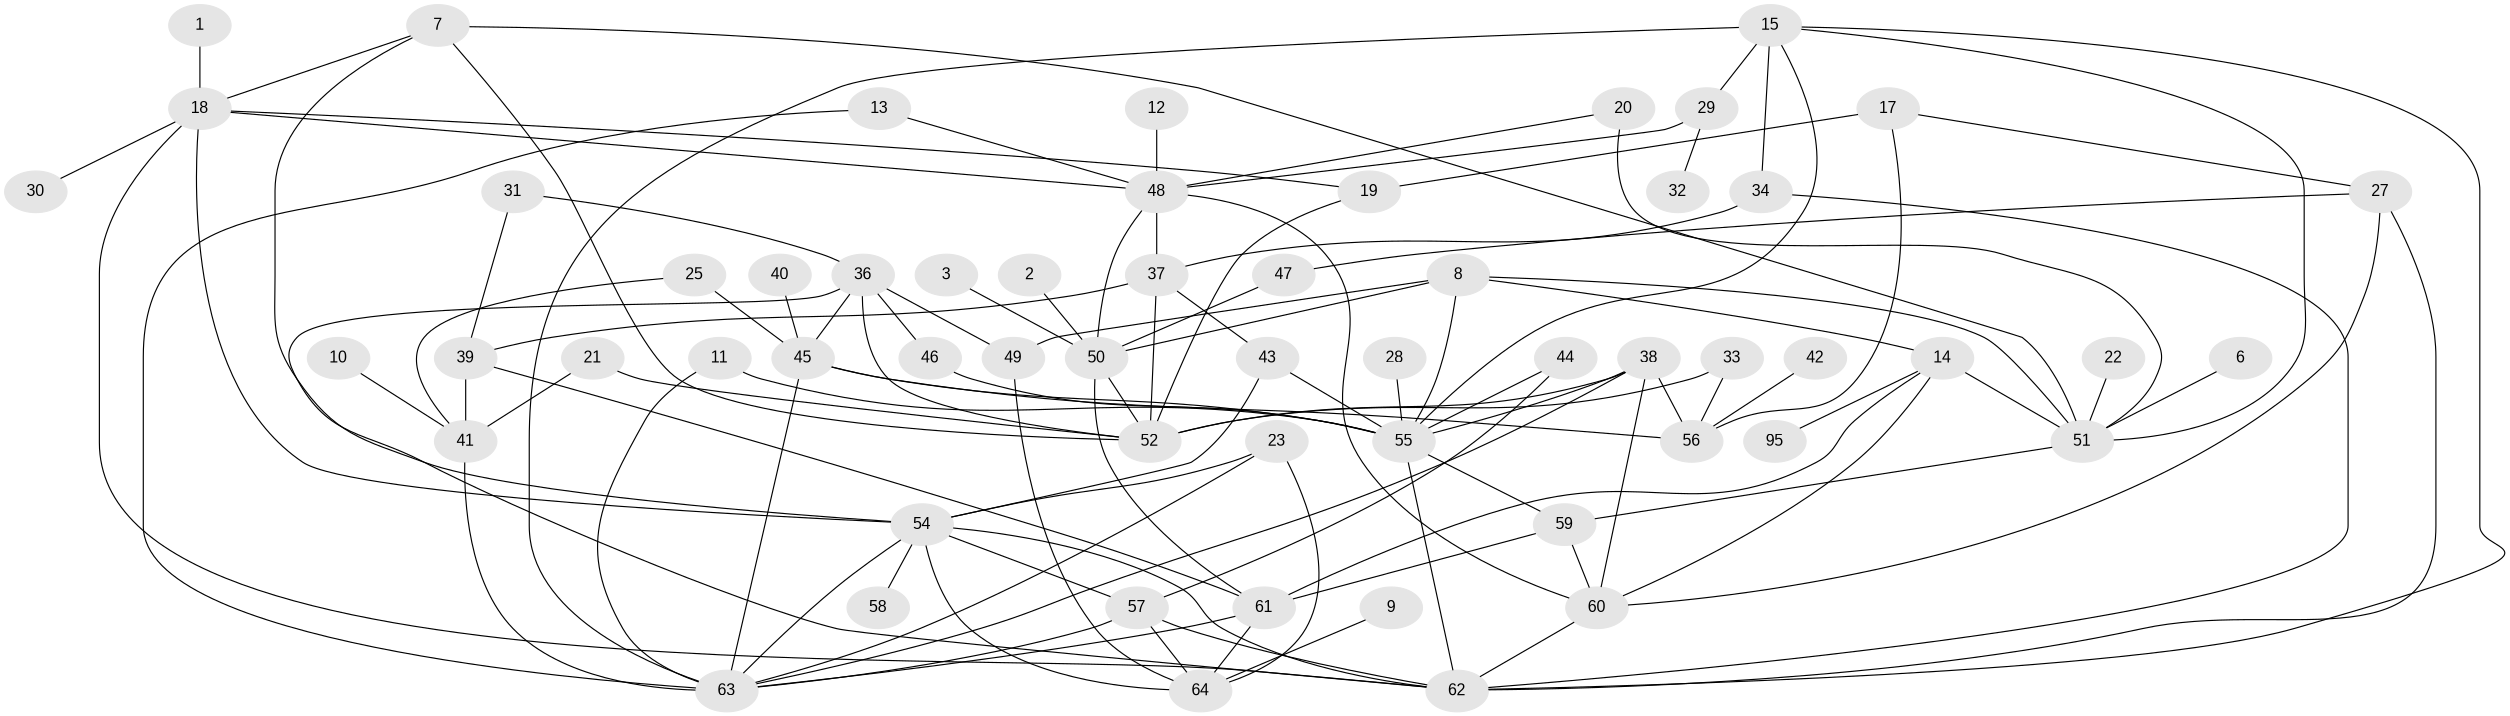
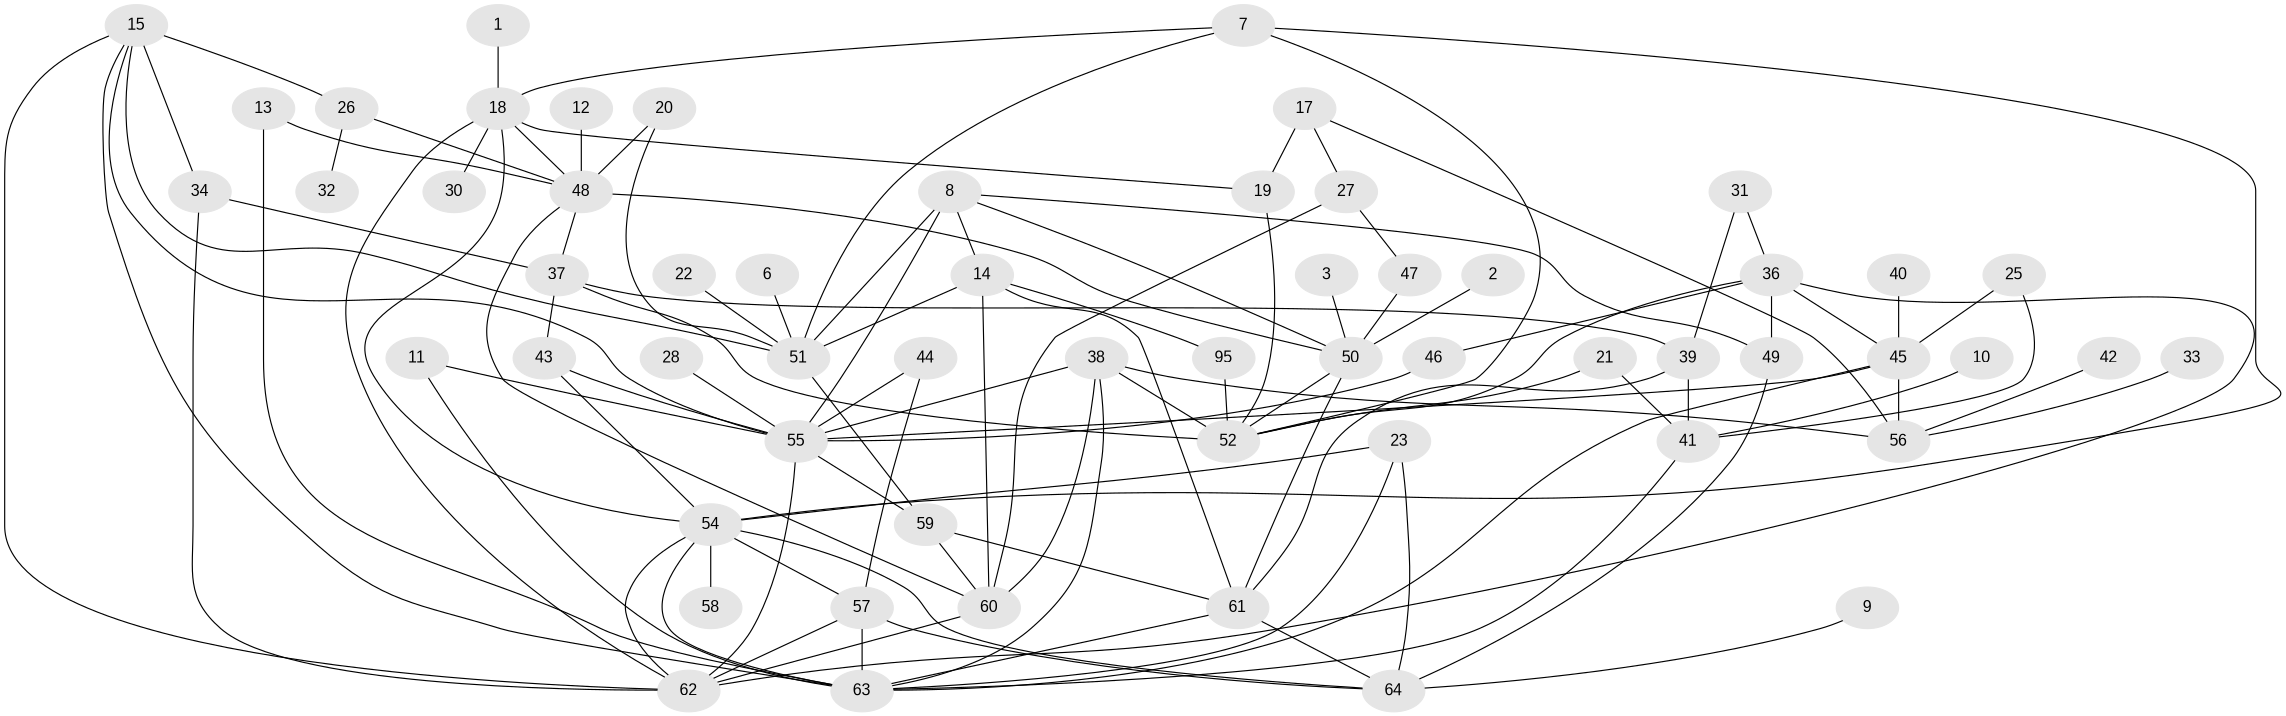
node "29": label "29" -> "26"
edge "33" -- "52": now "95" -- "52"
edge "27" -- "62": removed
